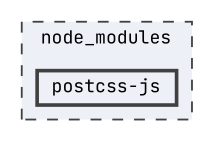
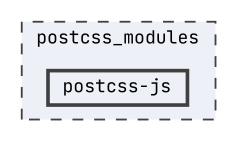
cluster "node_modules": label "node_modules" -> "postcss_modules"
